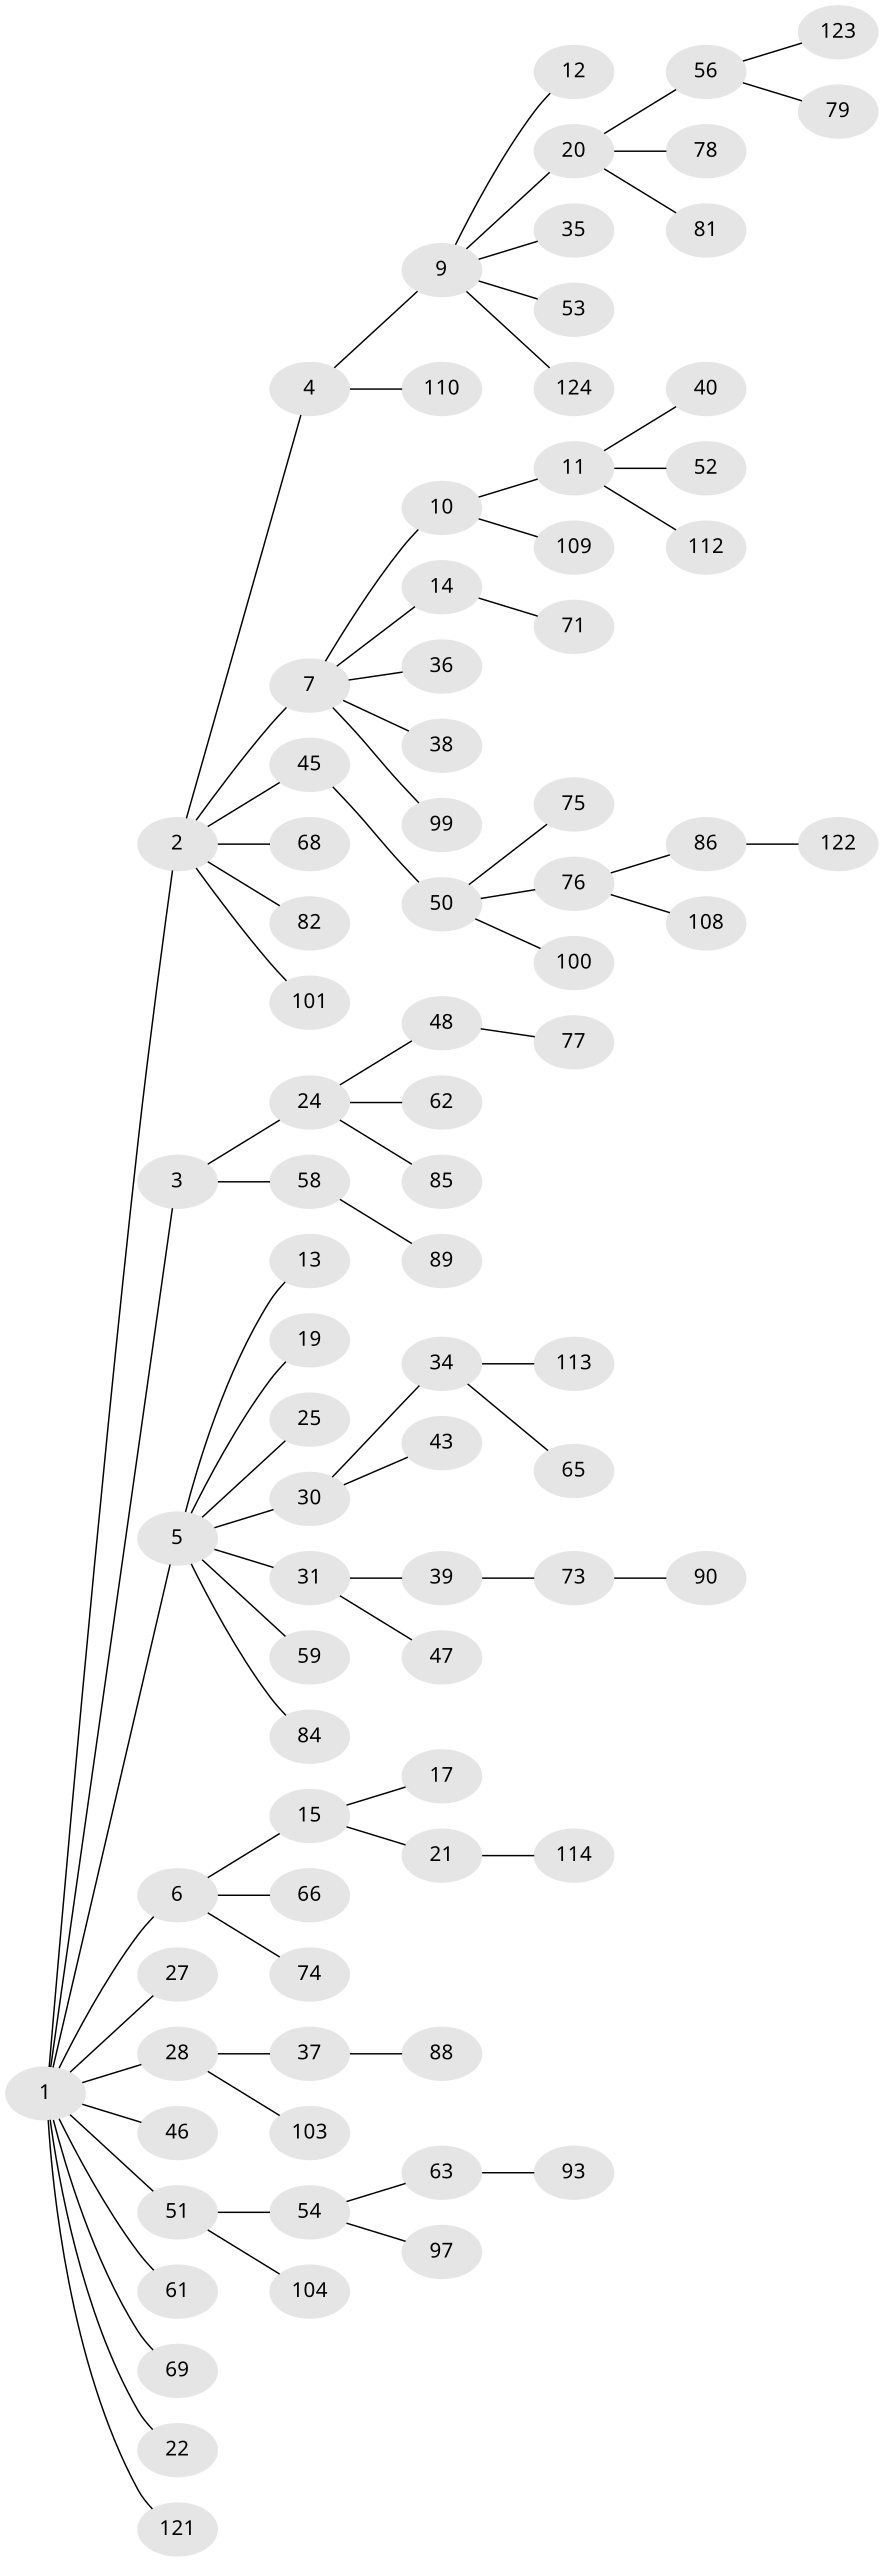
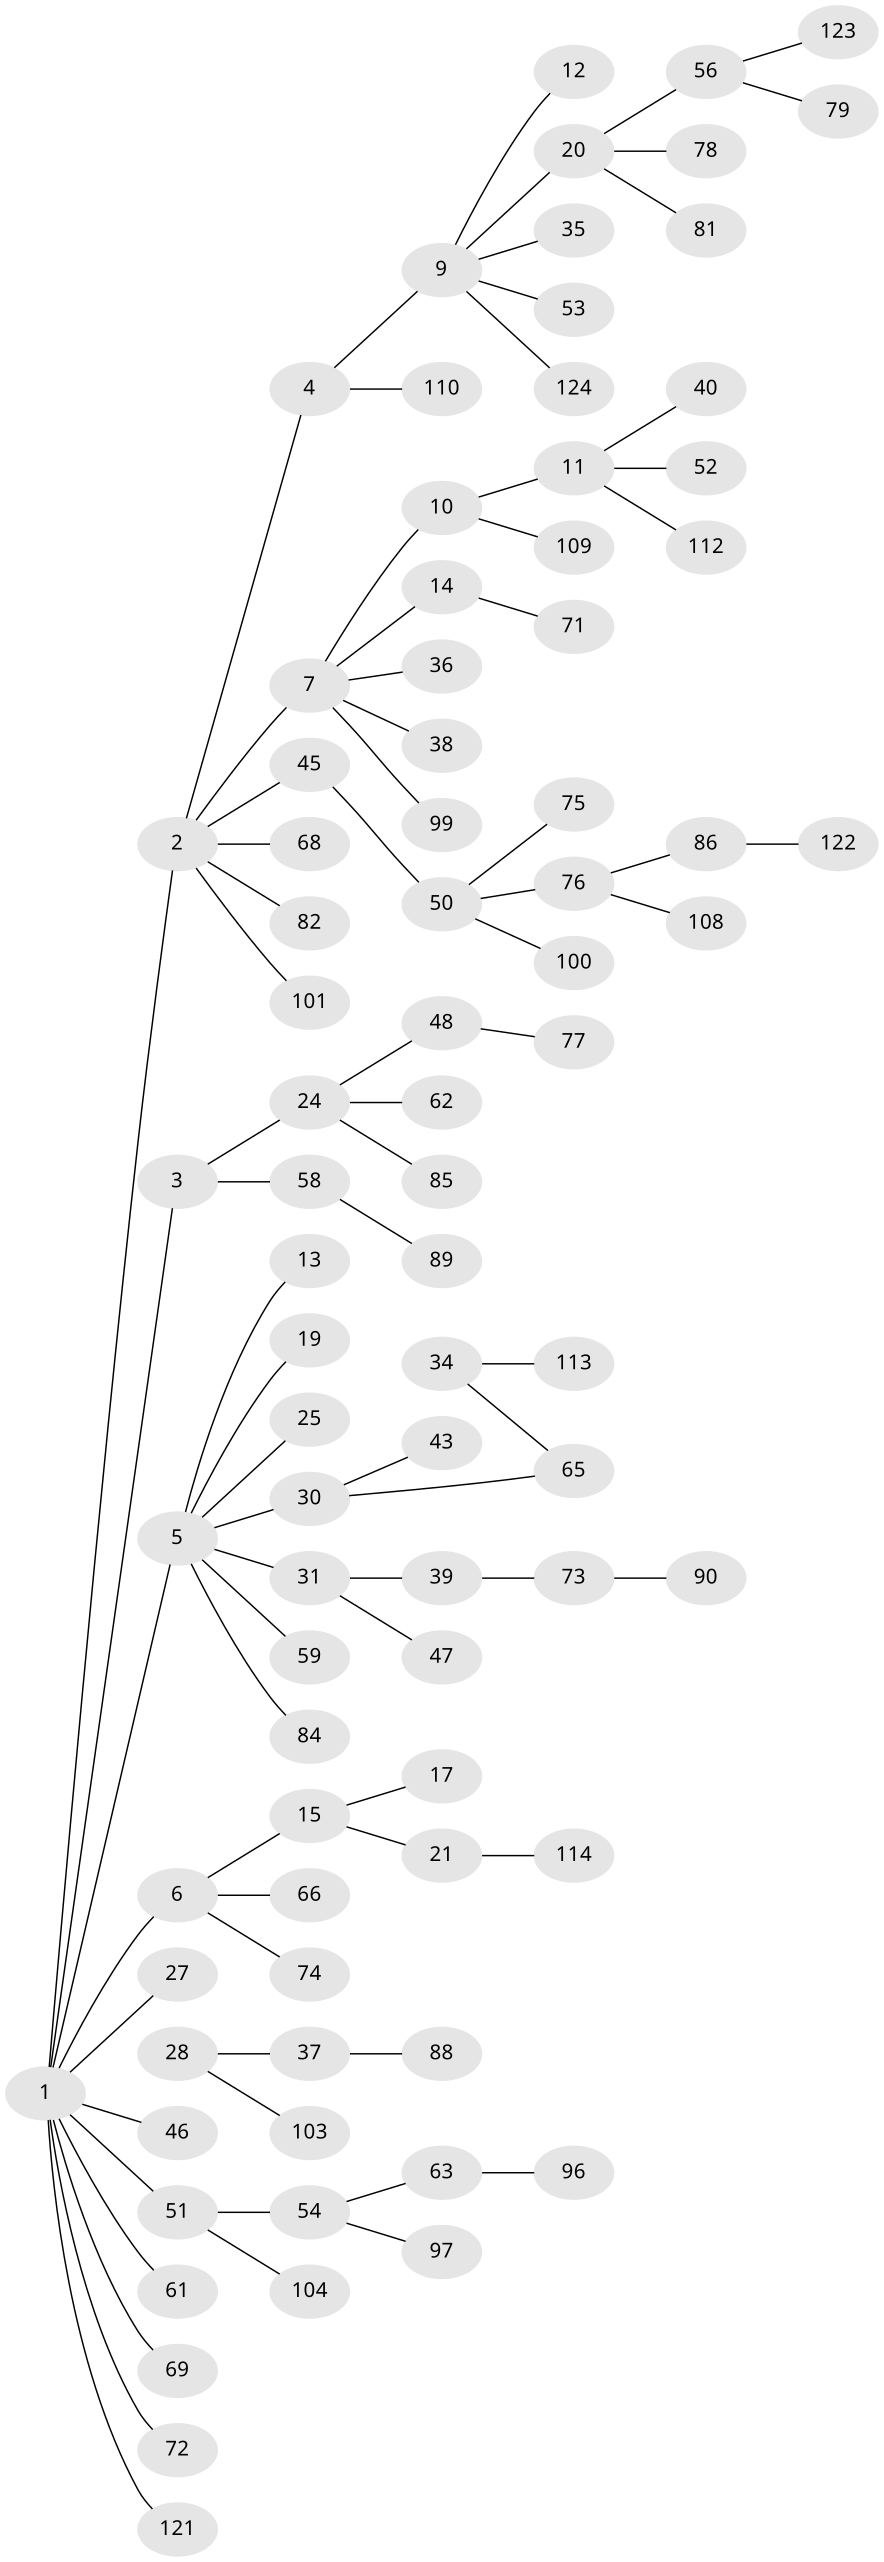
edge "34" -- "30": now "65" -- "30"
edge "28" -- "1": removed
node "93": label "93" -> "96"
node "22": label "22" -> "72"
